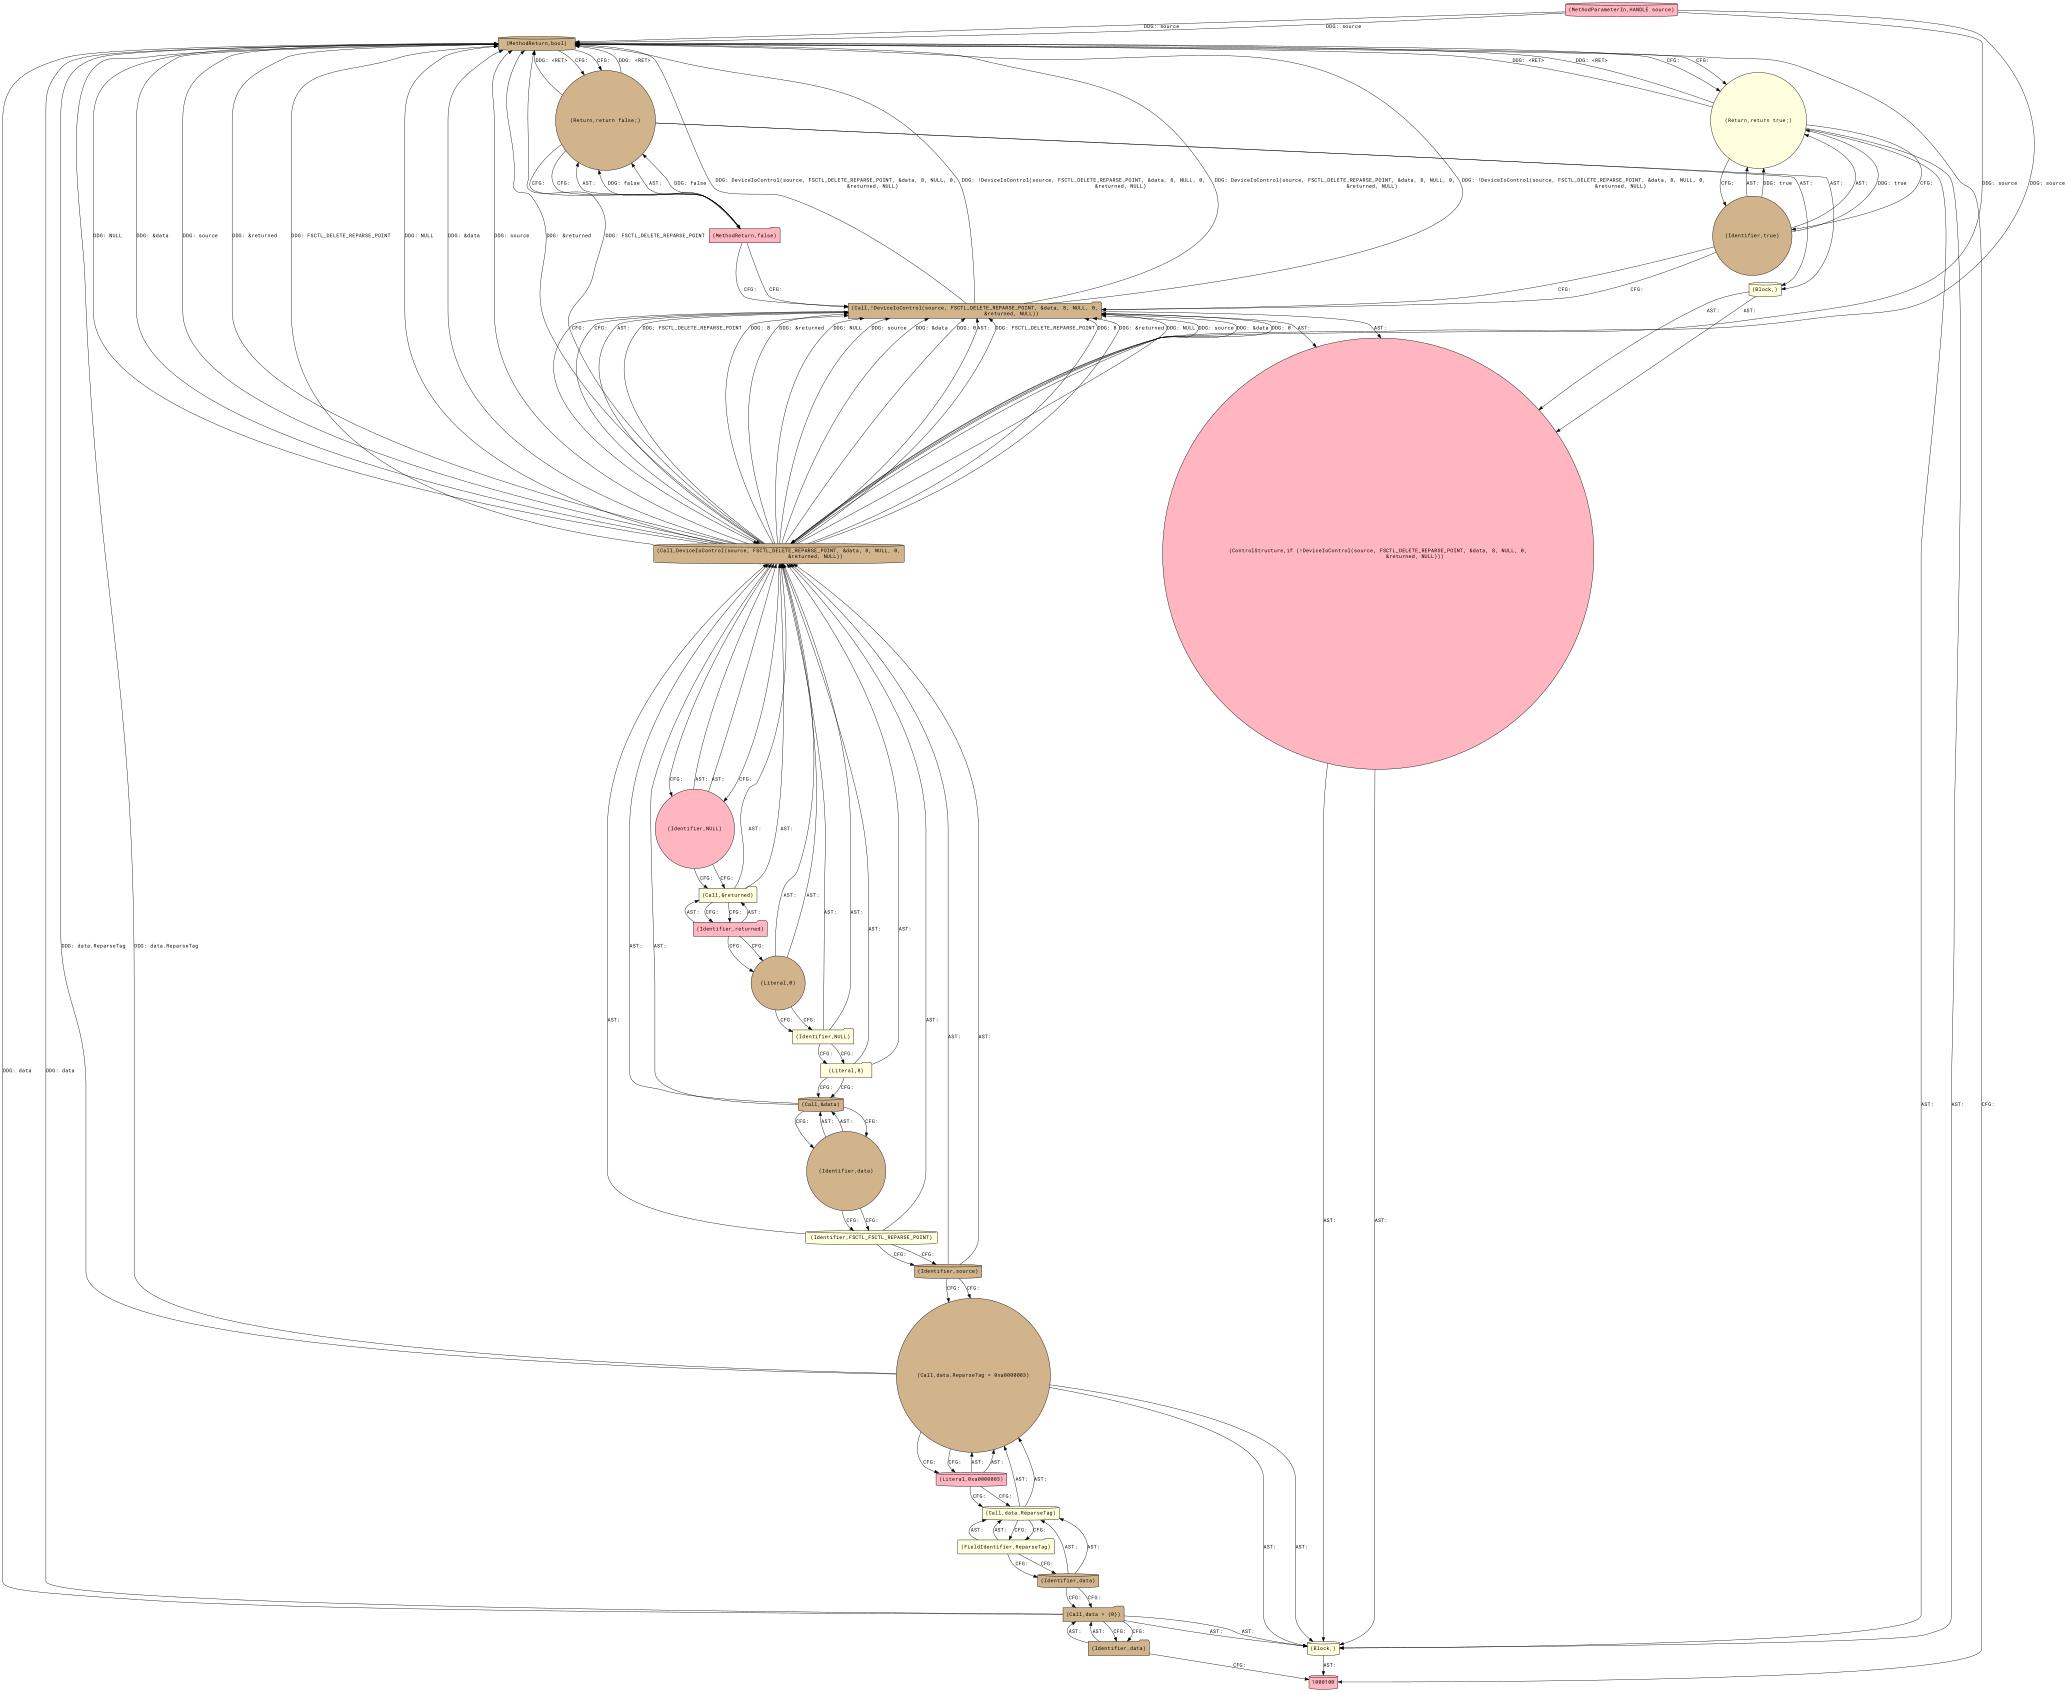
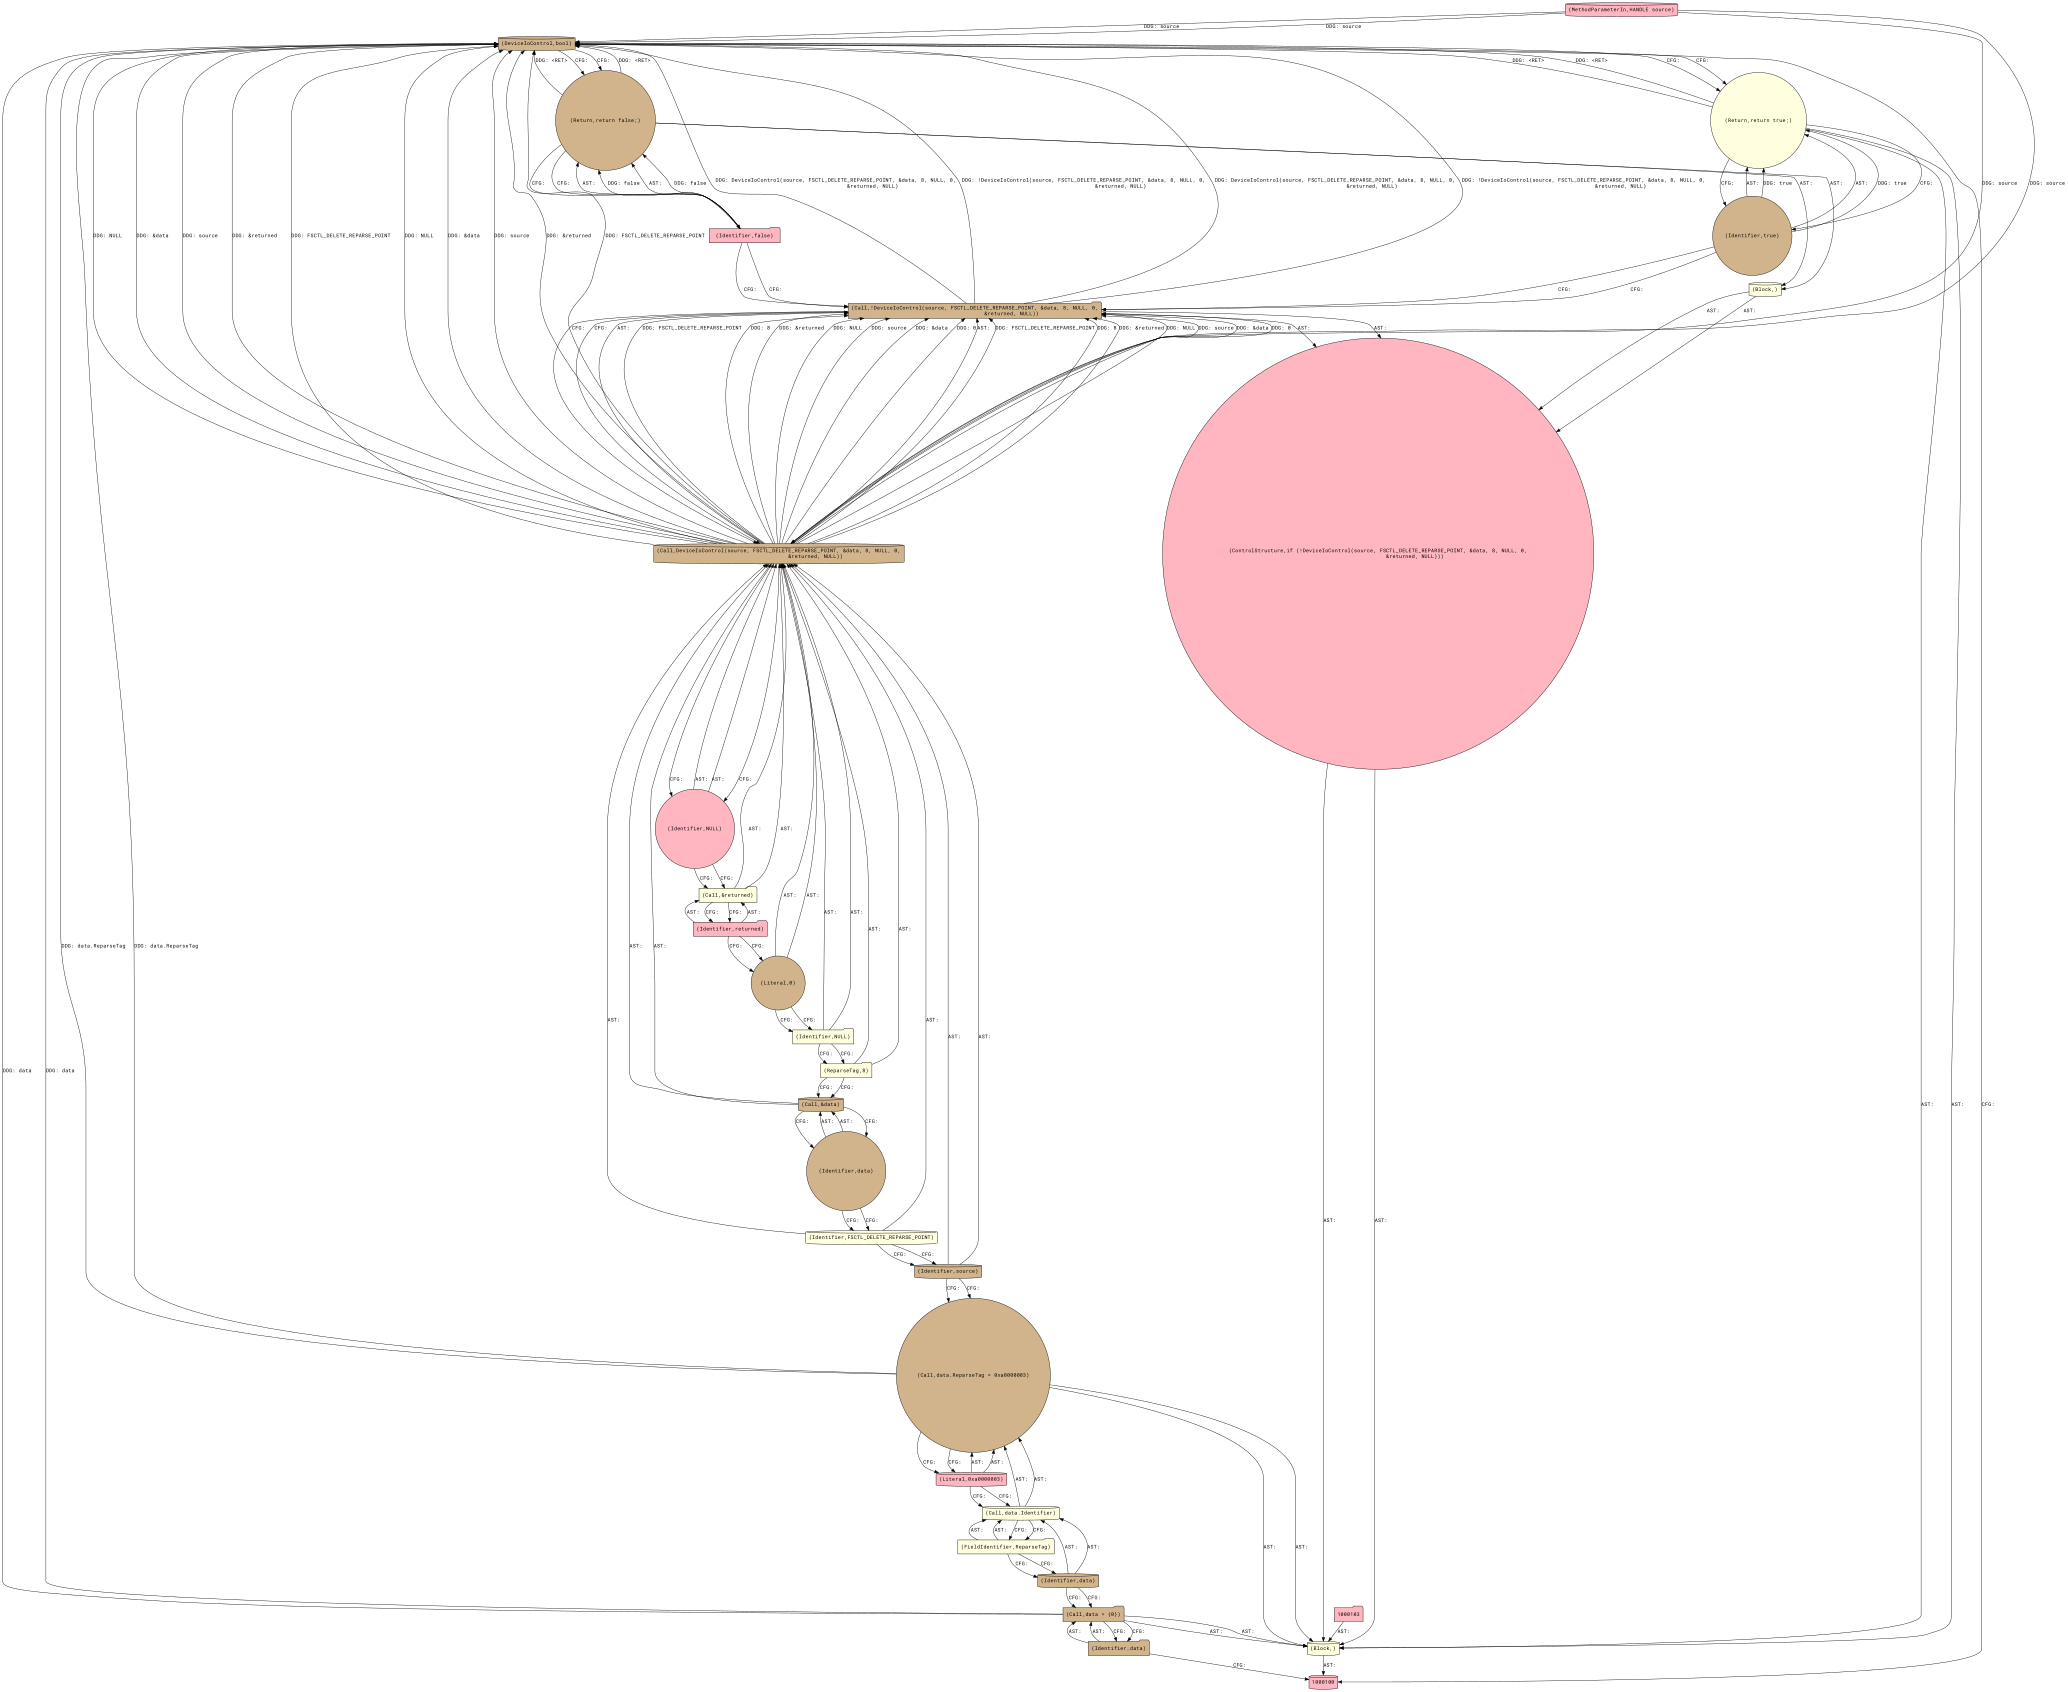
node "(MethodReturn,bool)": label "(MethodReturn,bool)" -> "(DeviceIoControl,bool)"
node "(MethodReturn,false)": label "(MethodReturn,false)" -> "(Identifier,false)"
node "(Literal,8)": label "(Literal,8)" -> "(ReparseTag,8)"
node "(Identifier,FSCTL_FSCTL_REPARSE_POINT)": label "(Identifier,FSCTL_FSCTL_REPARSE_POINT)" -> "(Identifier,FSCTL_DELETE_REPARSE_POINT)"
node "(Call,data.ReparseTag)": label "(Call,data.ReparseTag)" -> "(Call,data.Identifier)"
node "1000103": added
